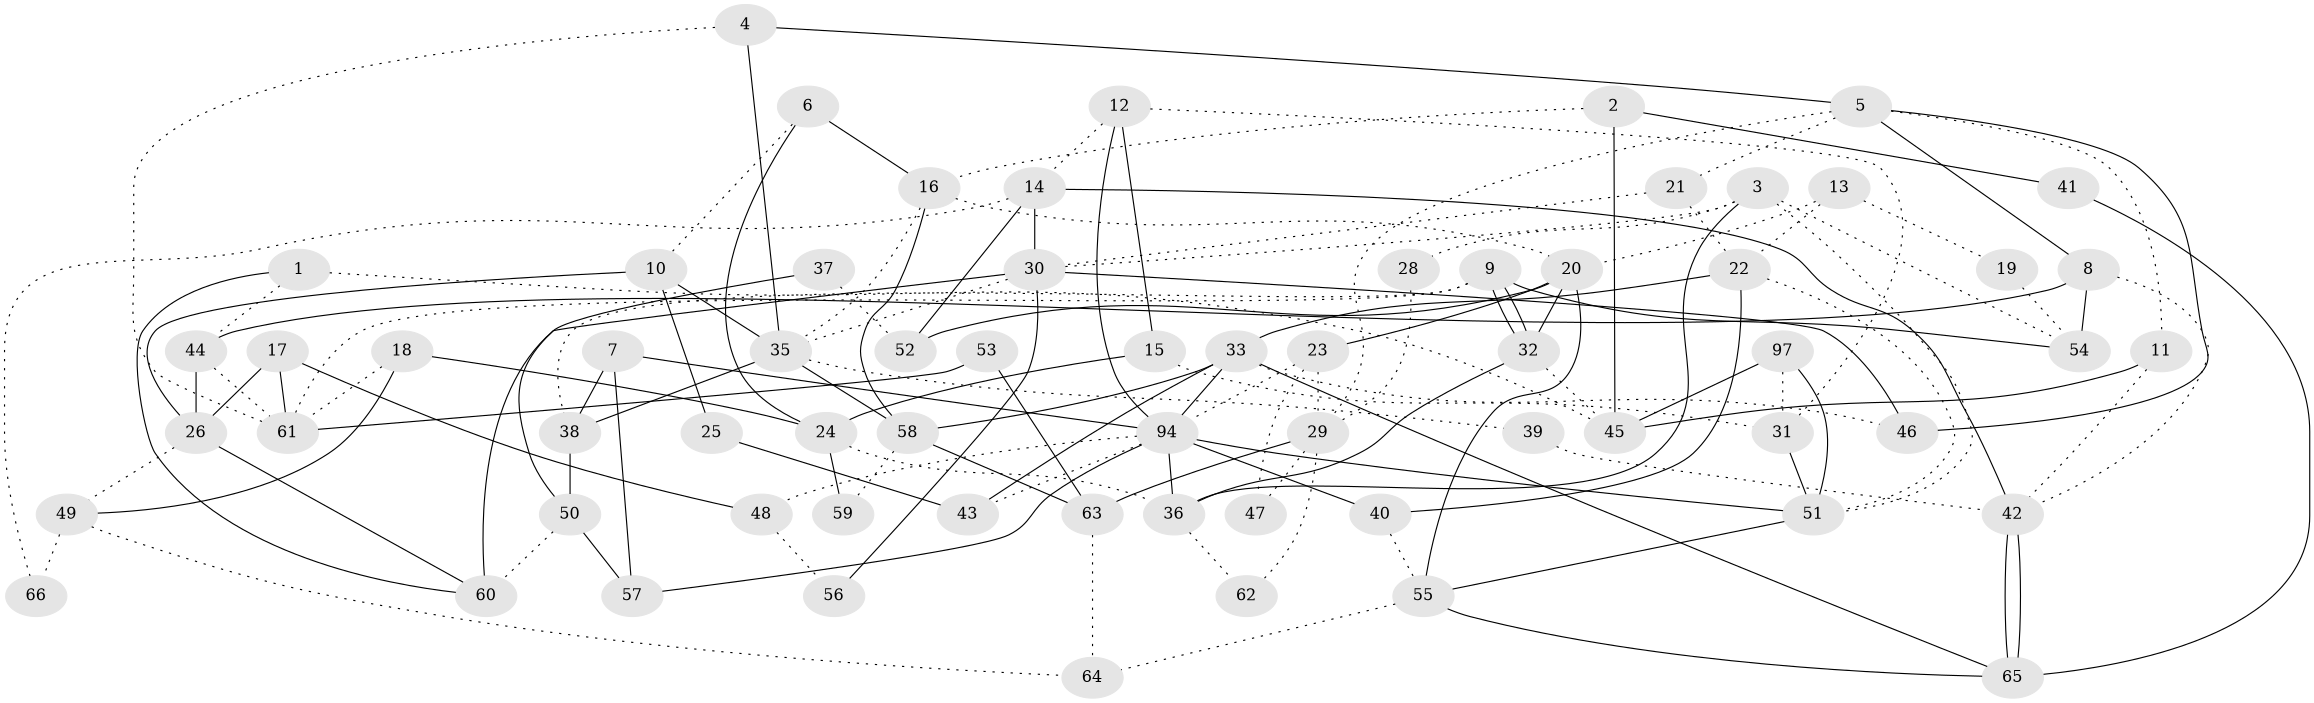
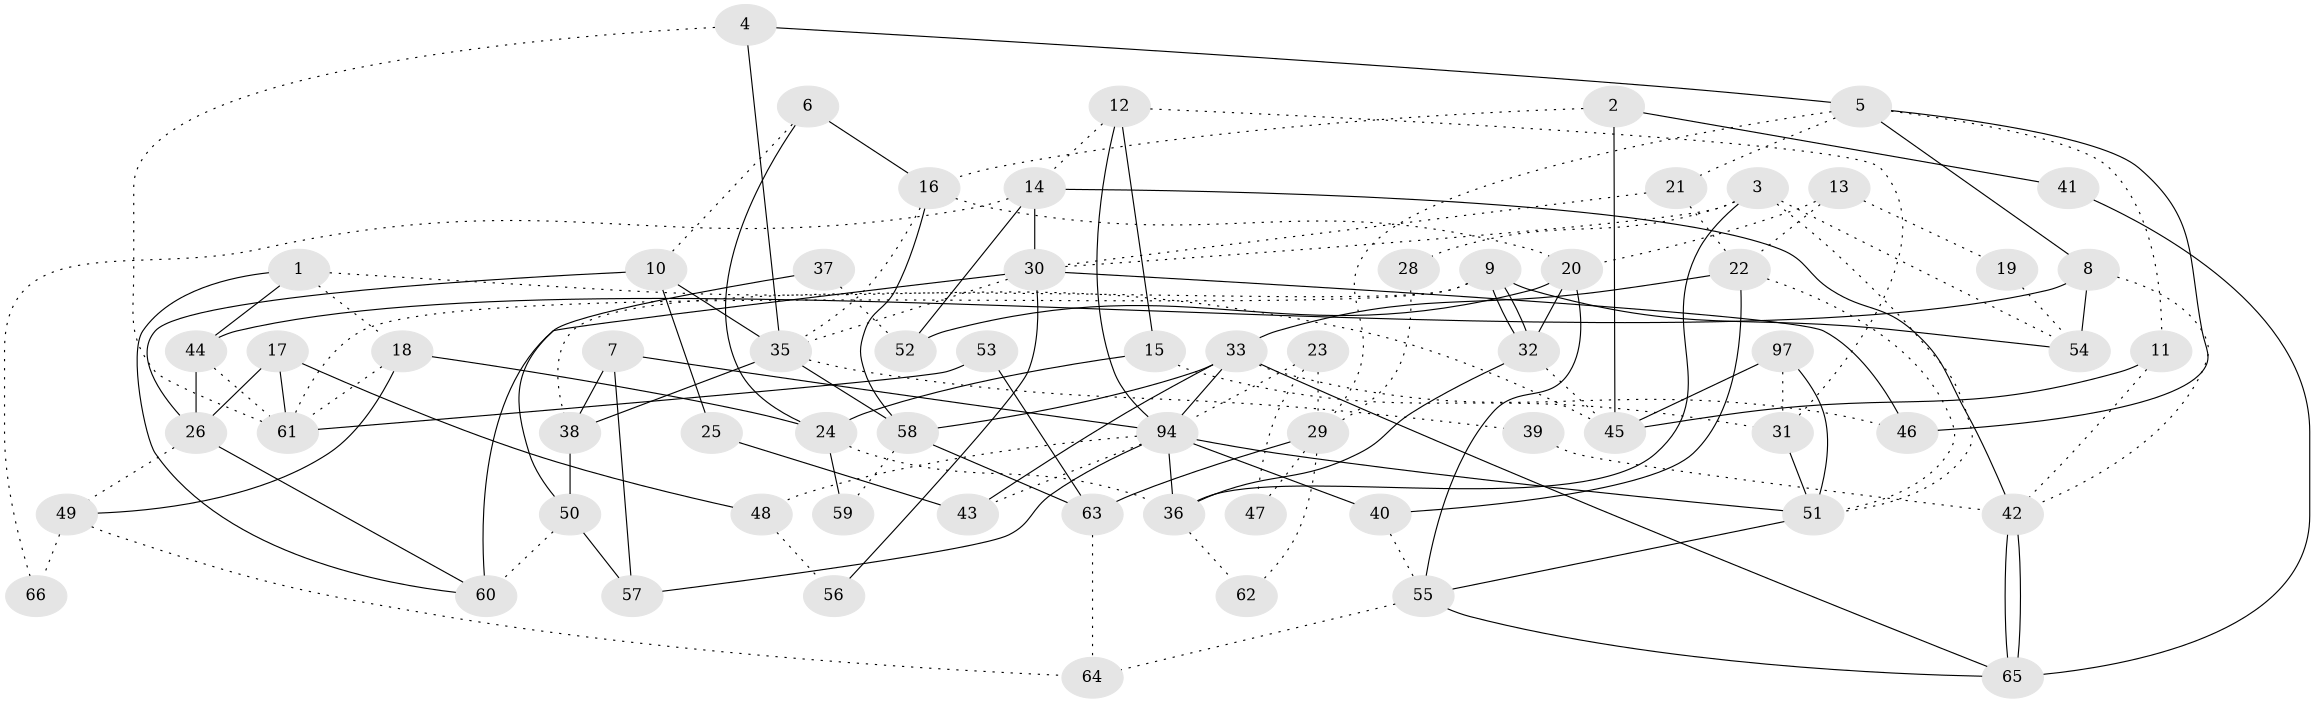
edge "1" -- "18": added
edge "1" -- "44": style dotted -> solid
edge "20" -- "23": removed
